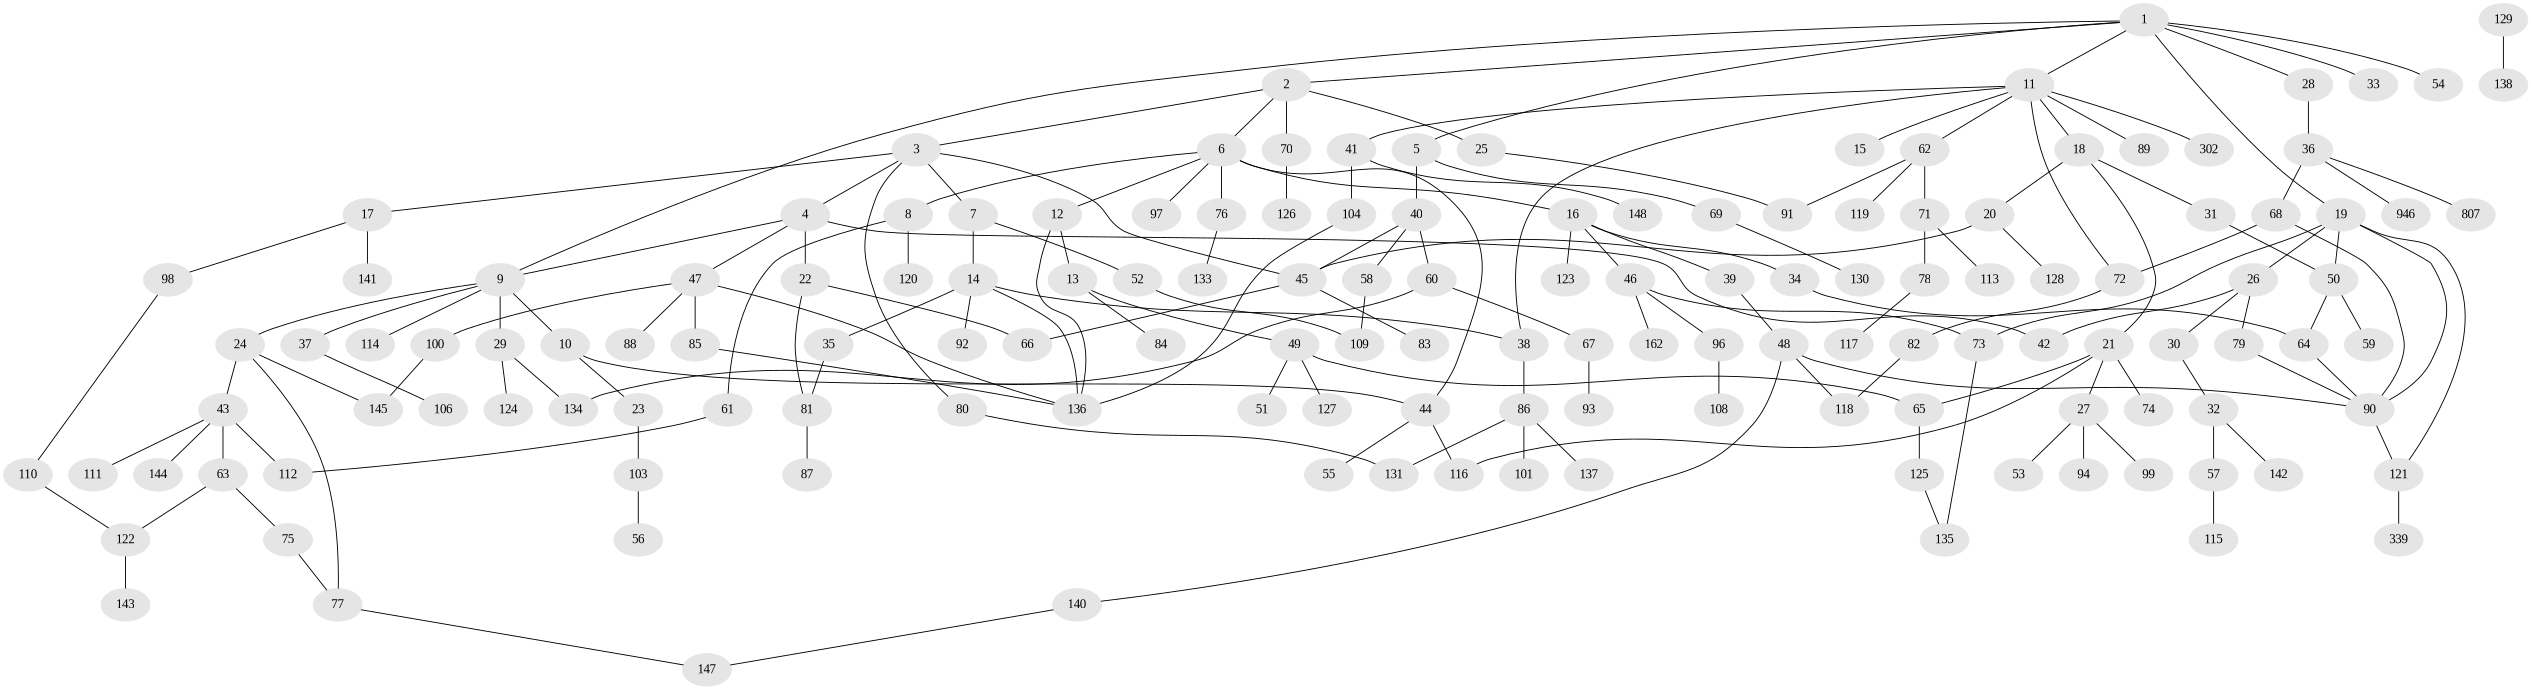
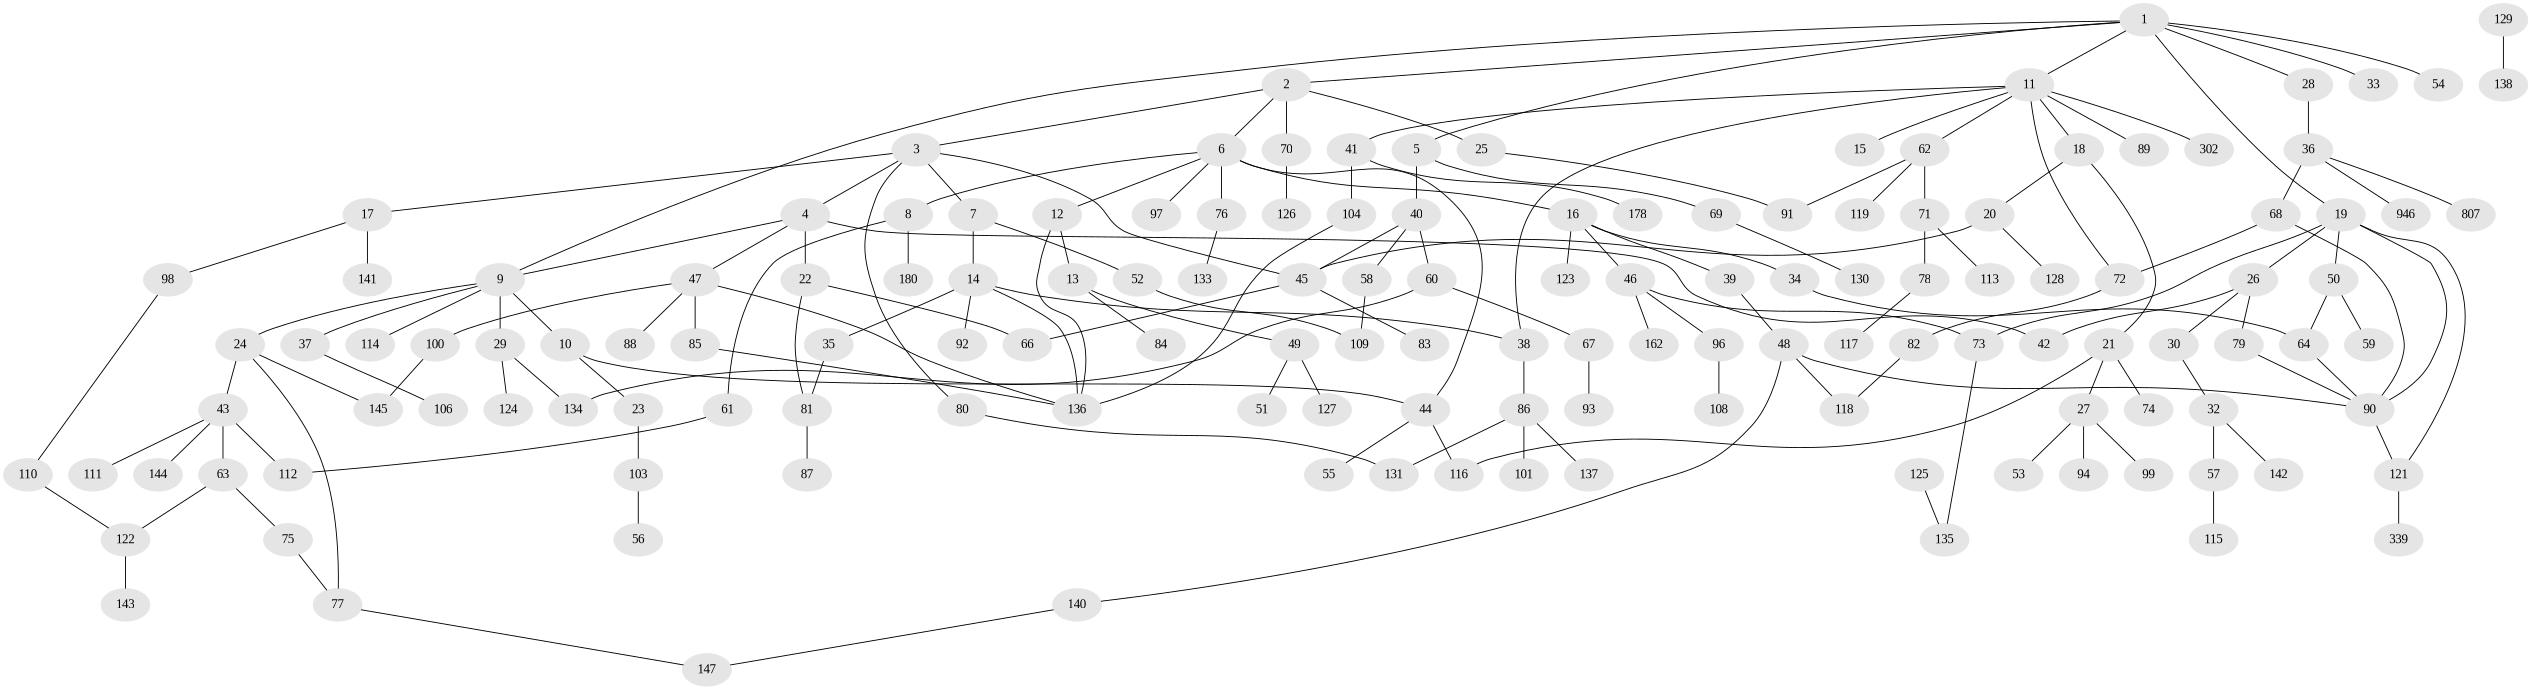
node "148": label "148" -> "178"
node "31": removed
node "120": label "120" -> "180"
node "65": removed
